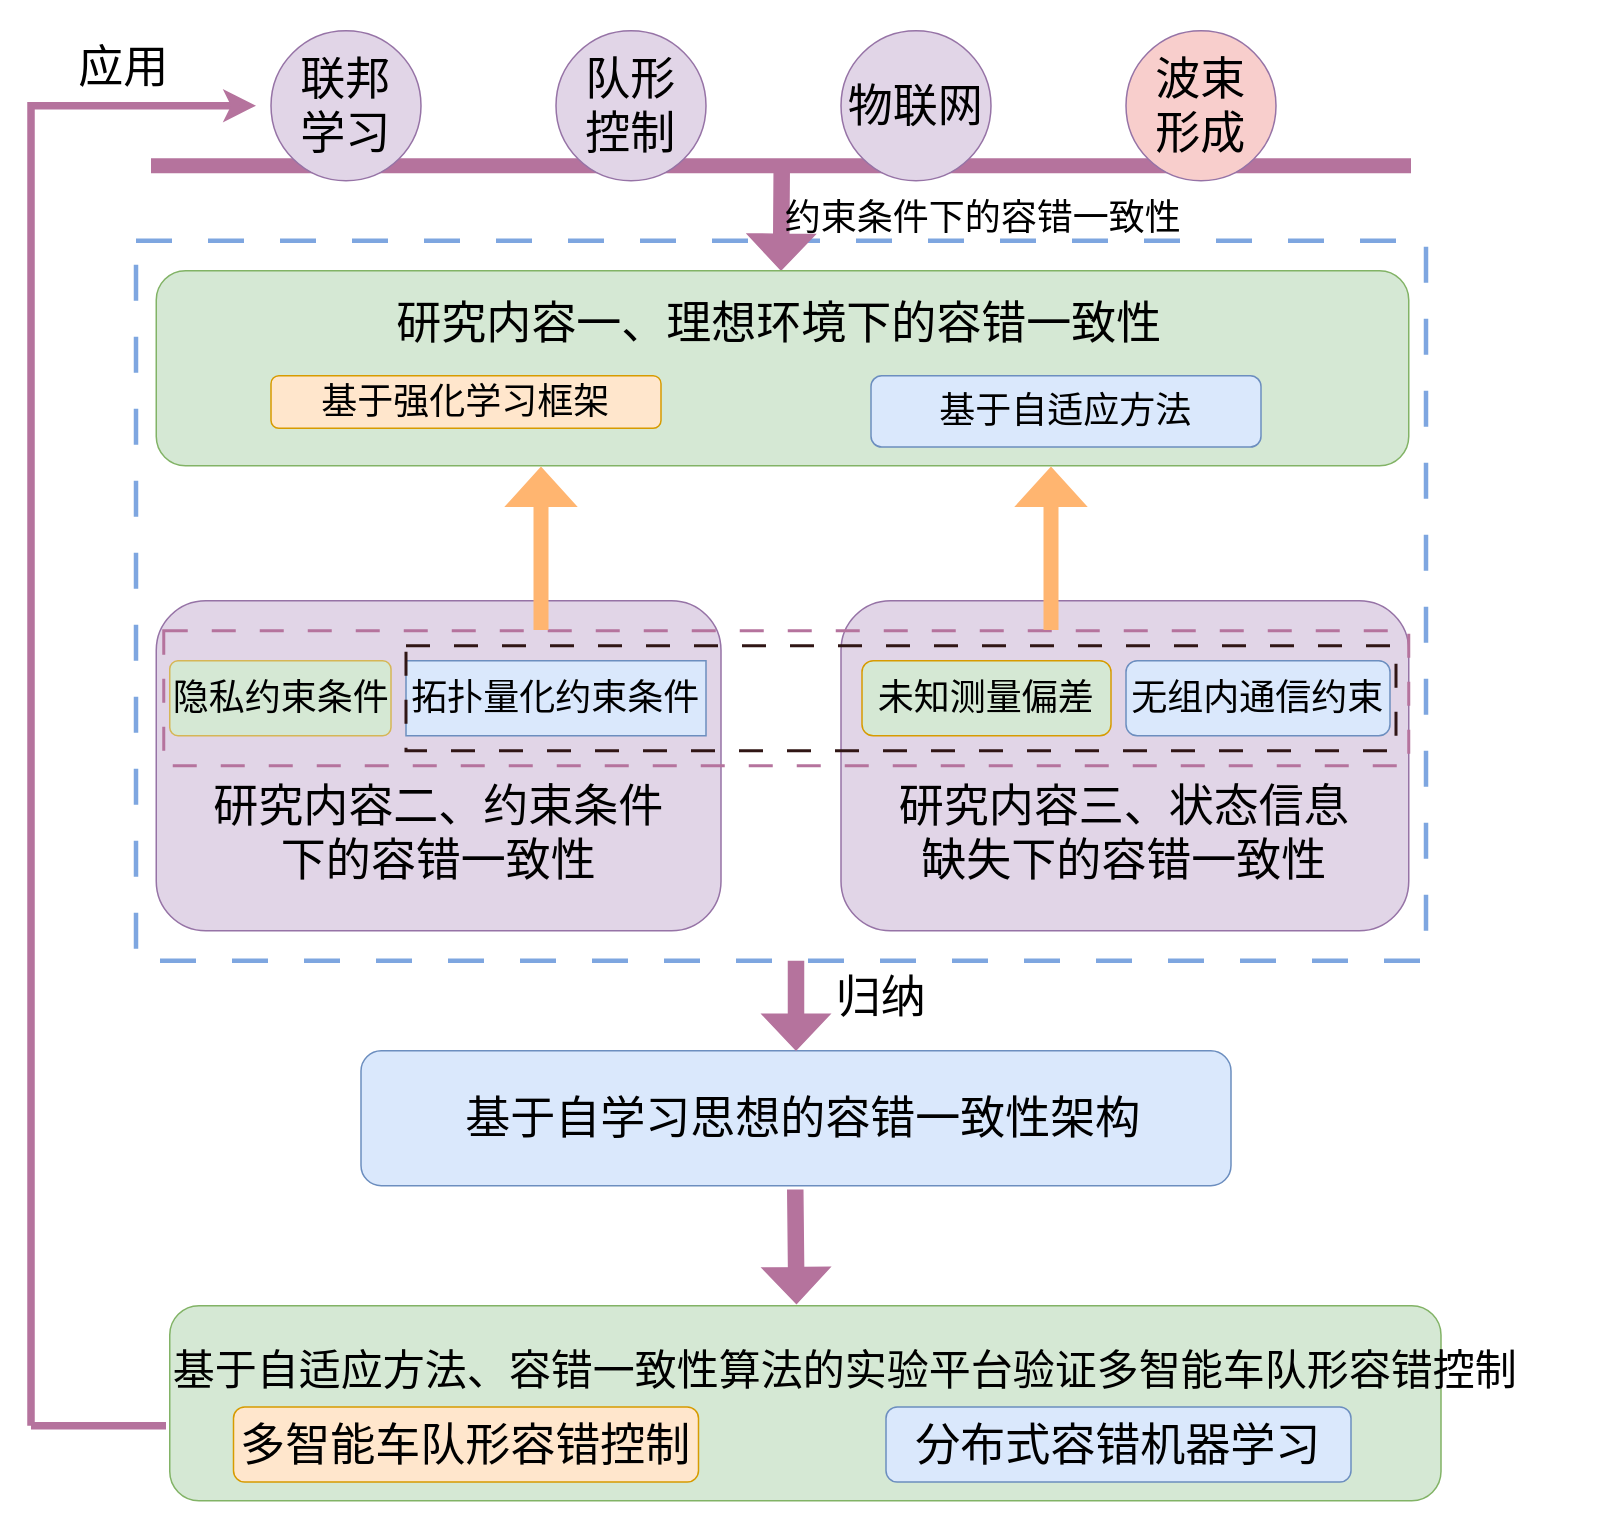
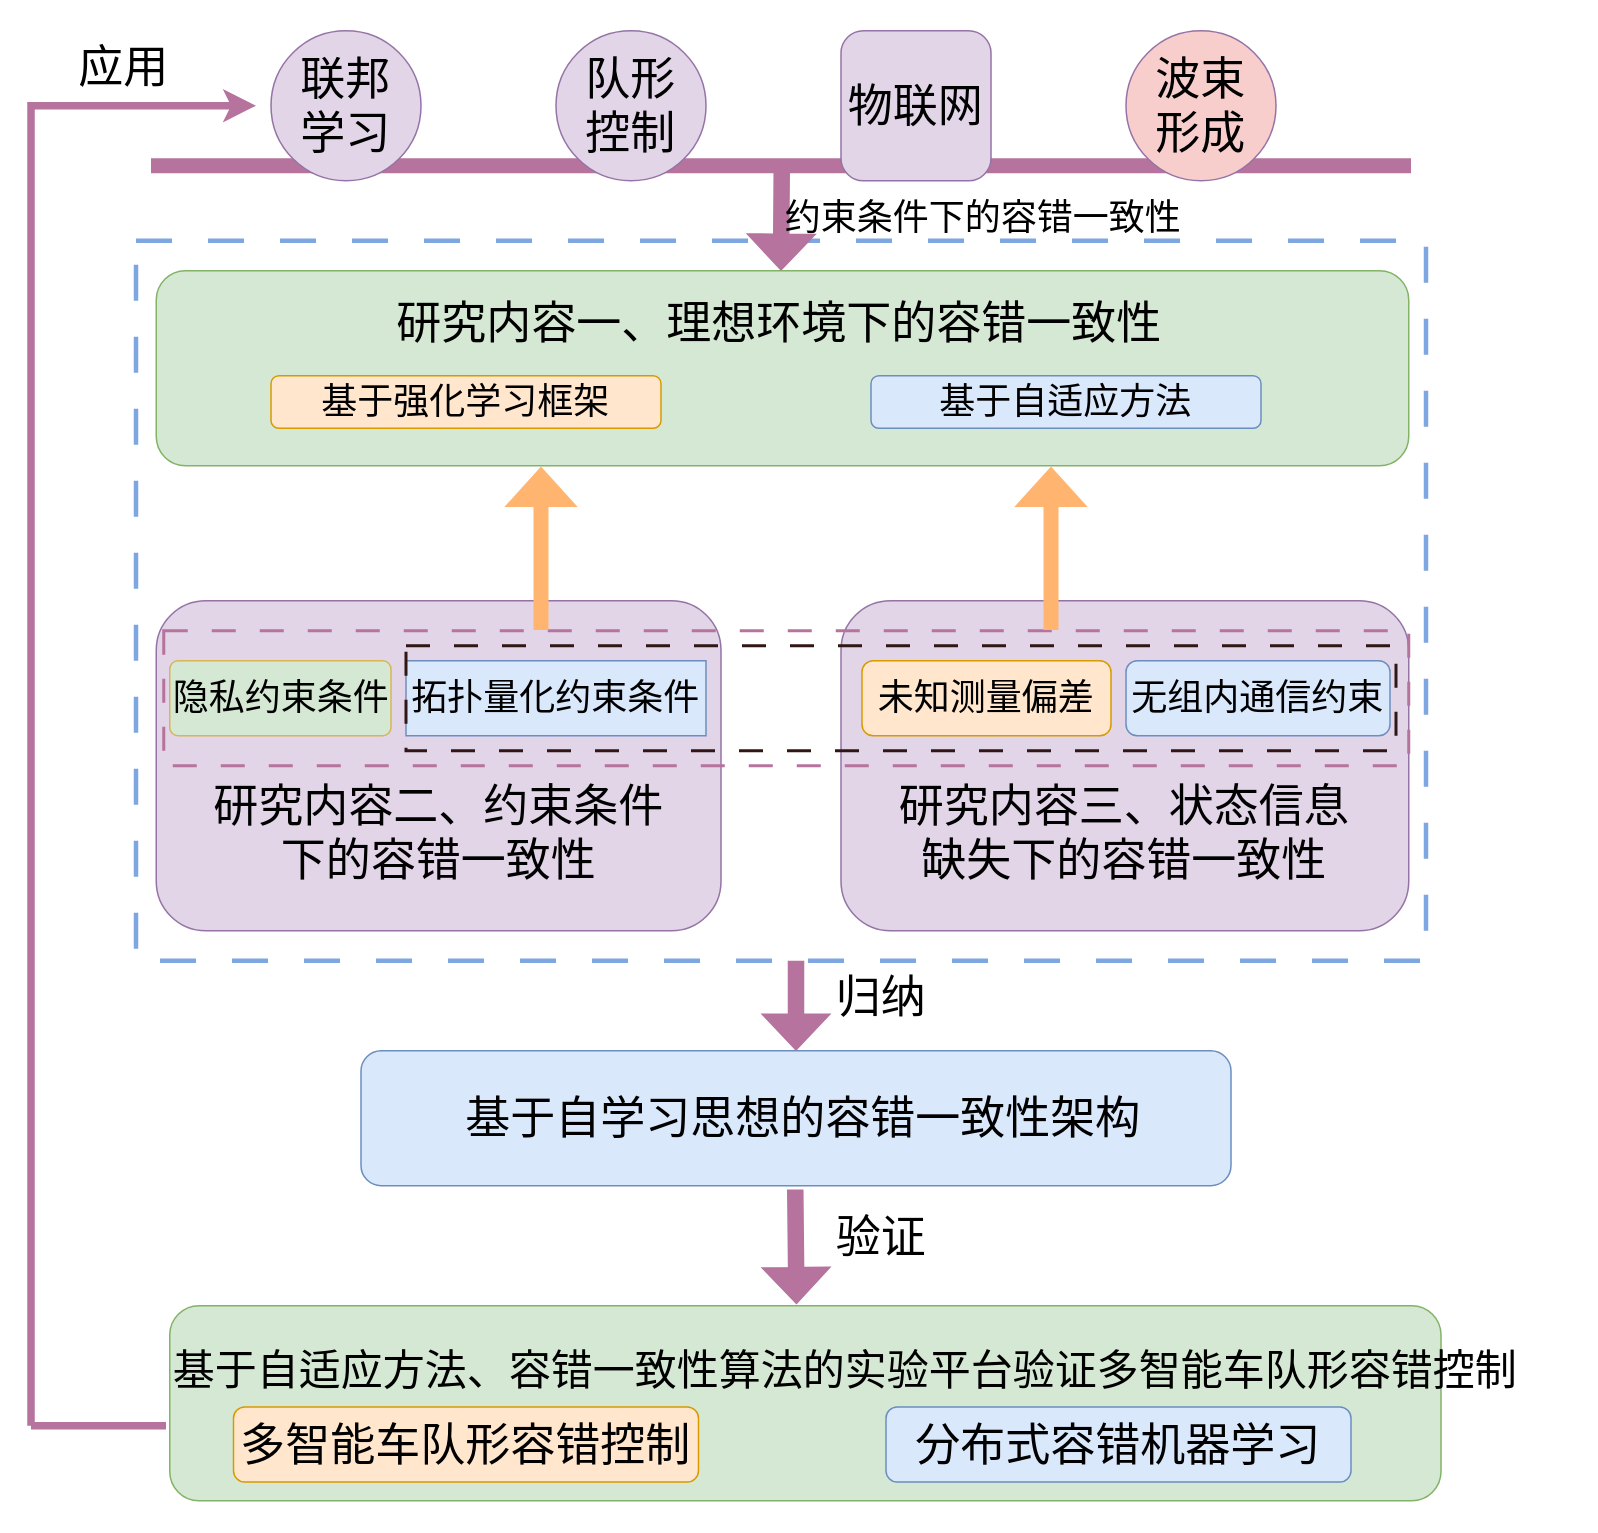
node "物联网": shape ellipse -> rounded rectangle
node "基于自适应方法": size 390x71 -> 390x53
node "未知测量偏差": fillcolor #d5e8d4 -> #ffe6cc
node "验证": added
